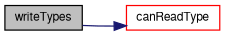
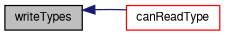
edge "writeTypes" -> "canReadType": reversed
